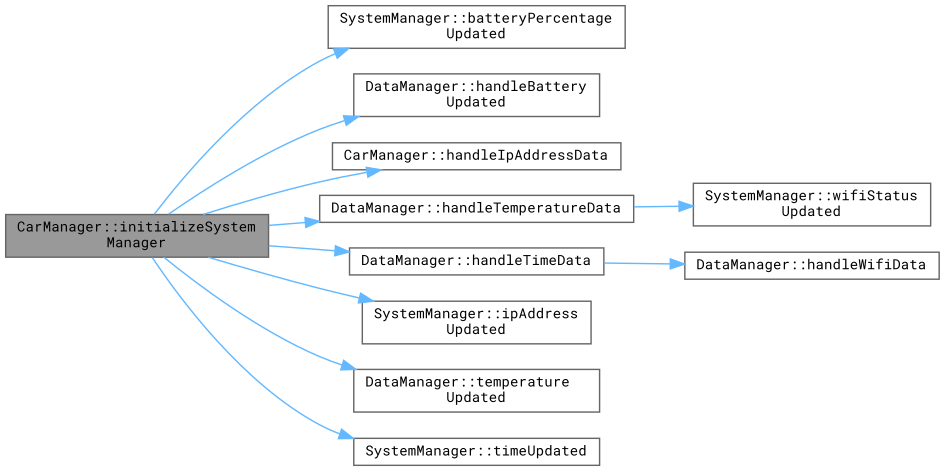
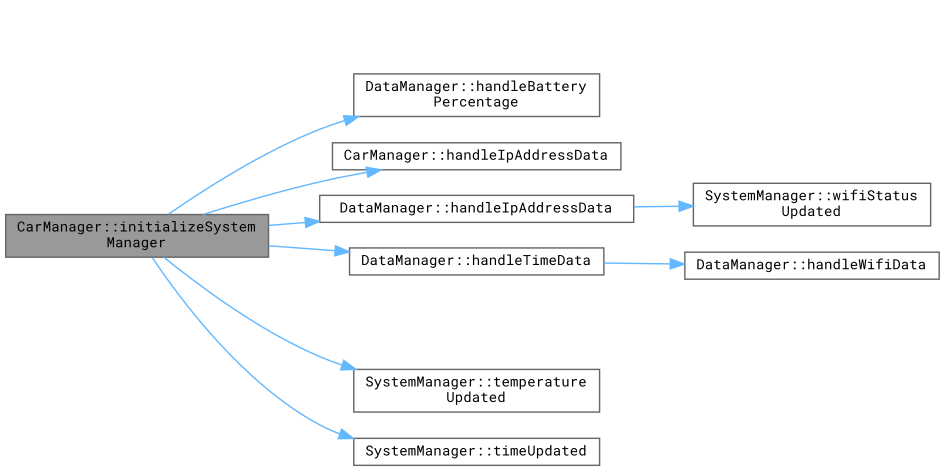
node "SystemManager::batteryPercentage Updated": removed
node "DataManager::handleBattery Updated": label "DataManager::handleBattery Updated" -> "DataManager::handleBattery Percentage"
node "DataManager::handleTemperatureData": label "DataManager::handleTemperatureData" -> "DataManager::handleIpAddressData"
node "SystemManager::ipAddress Updated": removed
node "DataManager::temperature Updated": label "DataManager::temperature Updated" -> "SystemManager::temperature Updated"
